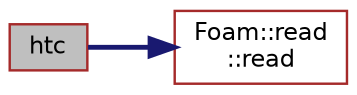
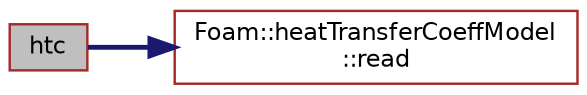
node "Foam::read ::read": label "Foam::read ::read" -> "Foam::heatTransferCoeffModel ::read"
